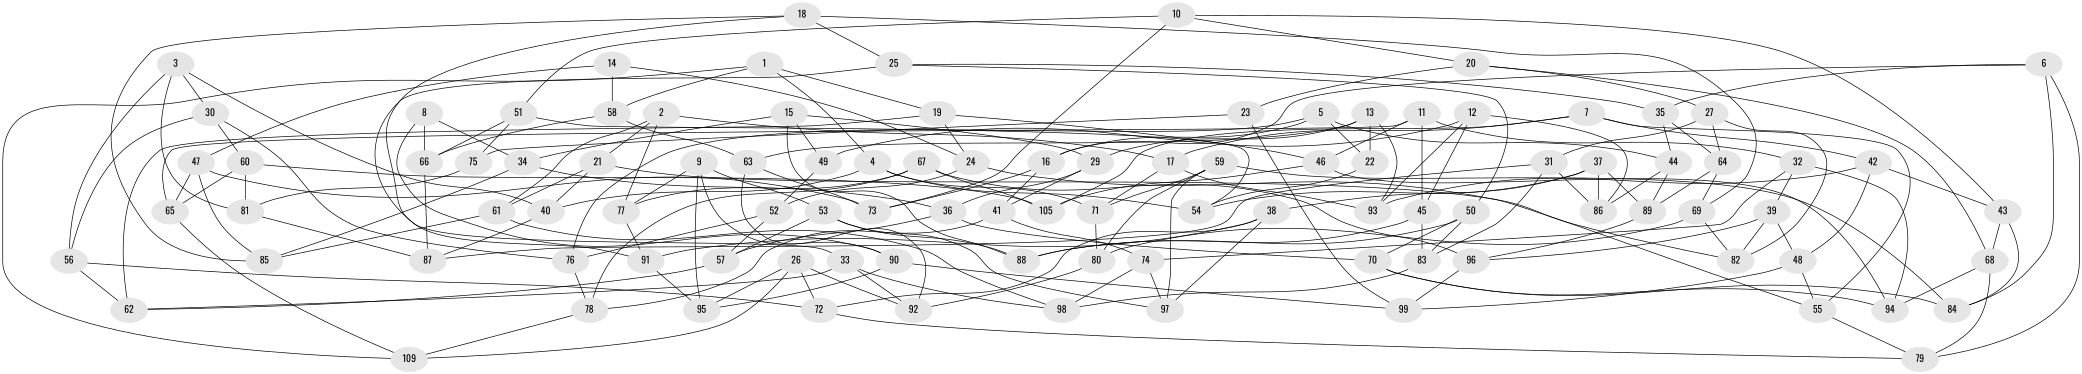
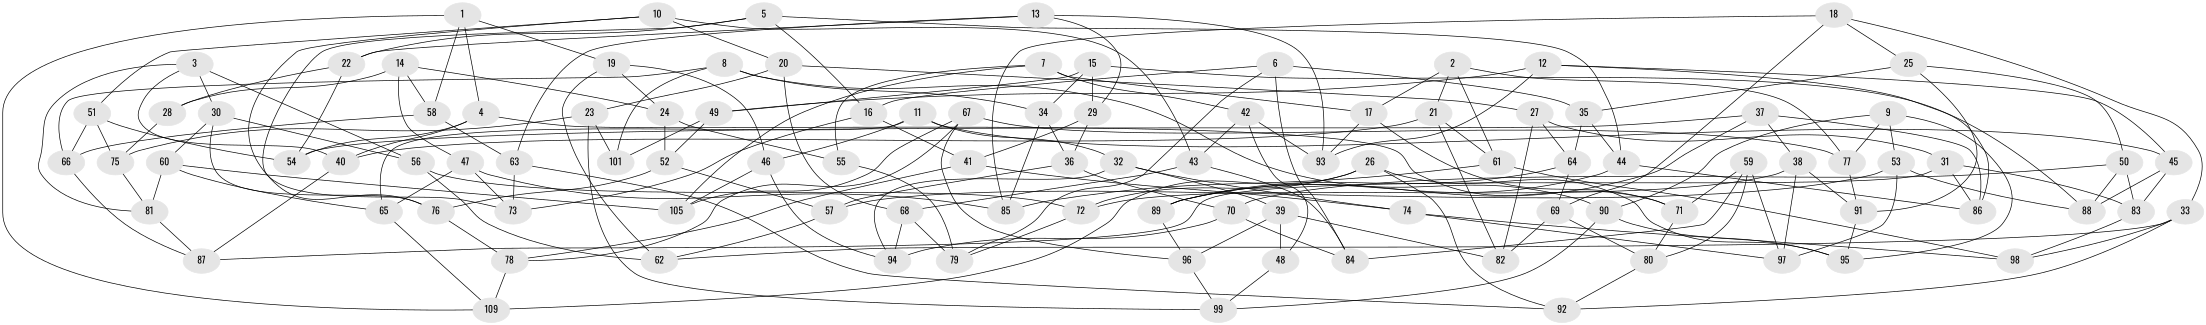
node "28": added
node "101": added
edge "48" -- "55": removed
